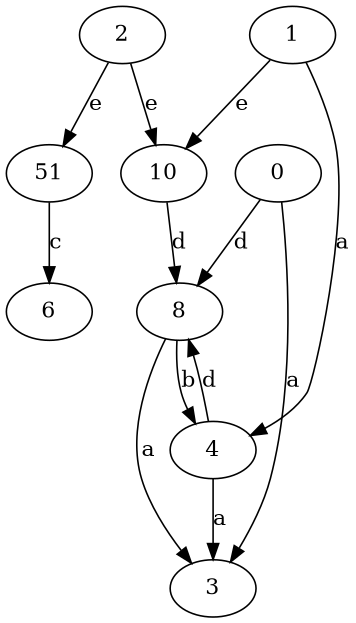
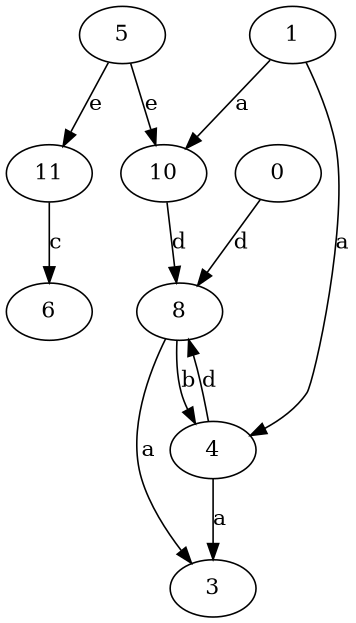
node "2": label "2" -> "5"
edge "1" -> "10": label "e" -> "a"
node "51": label "51" -> "11"
edge "0" -> "3": removed, label "a"
